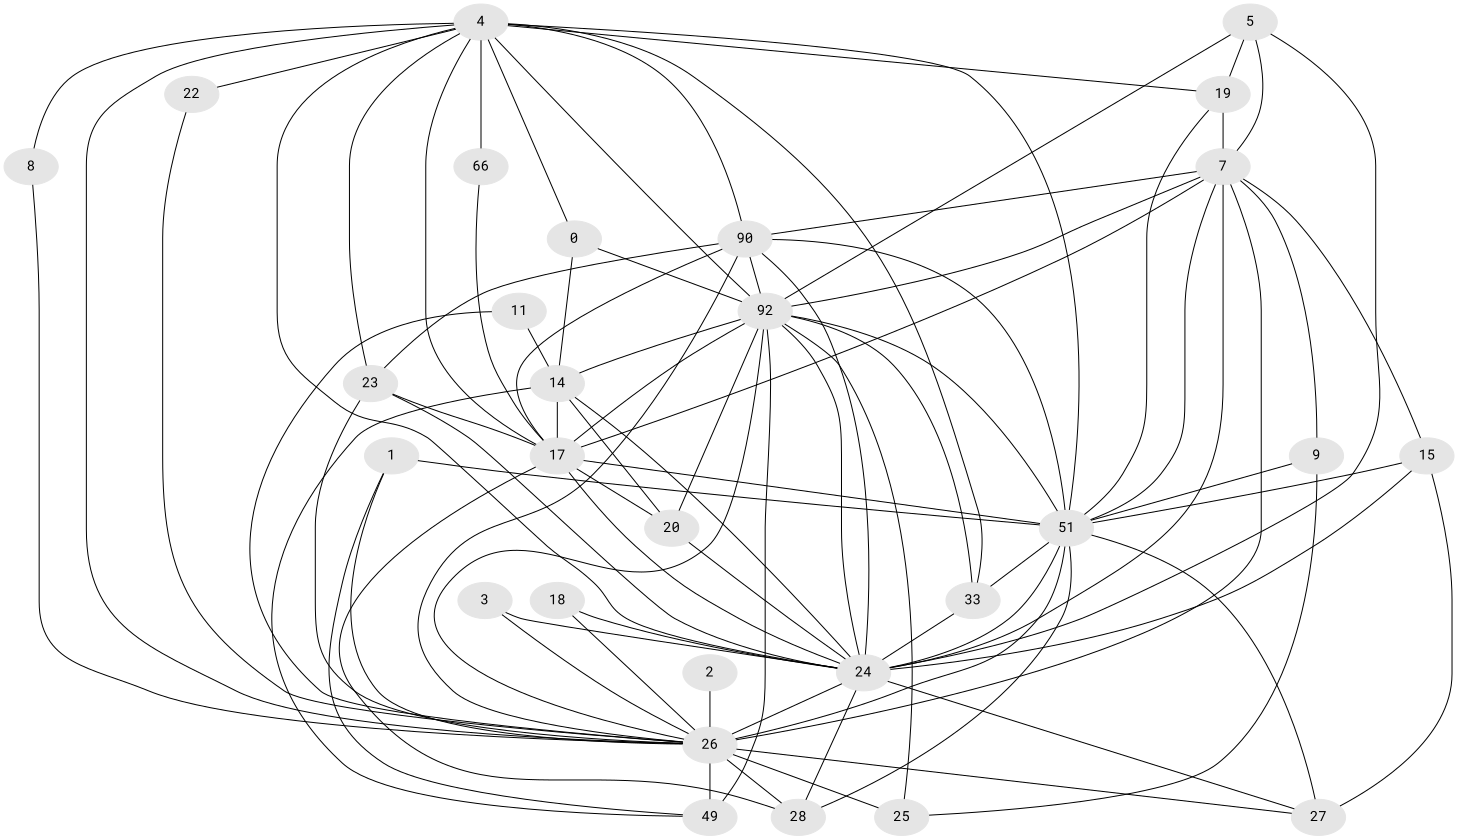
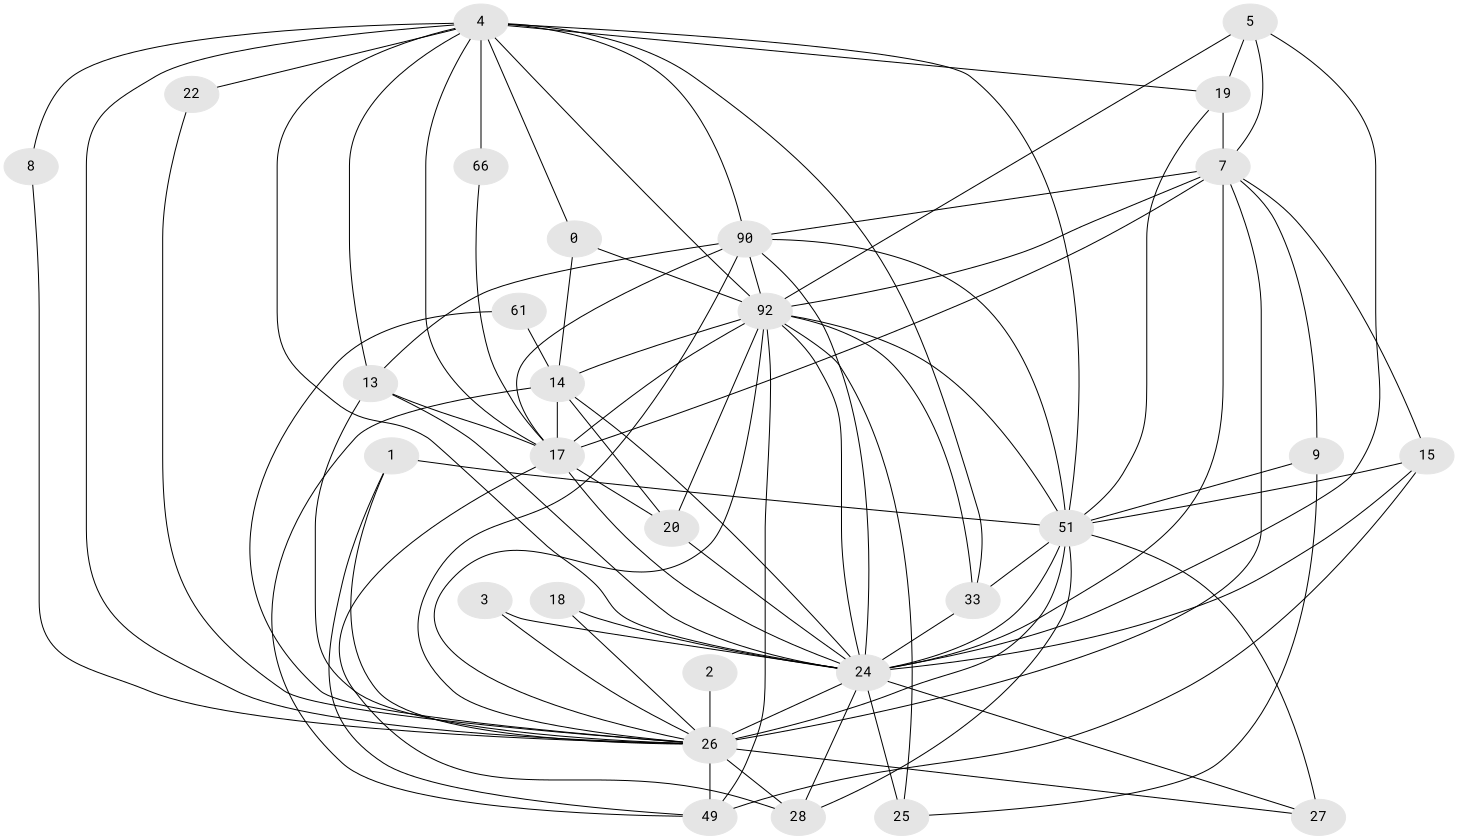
node "11": label "11" -> "61"
edge "7" -- "51": removed
node "23": label "23" -> "13"
edge "17" -- "51": removed
edge "15" -- "27": now "15" -- "49"
edge "26" -- "25": now "24" -- "25"
